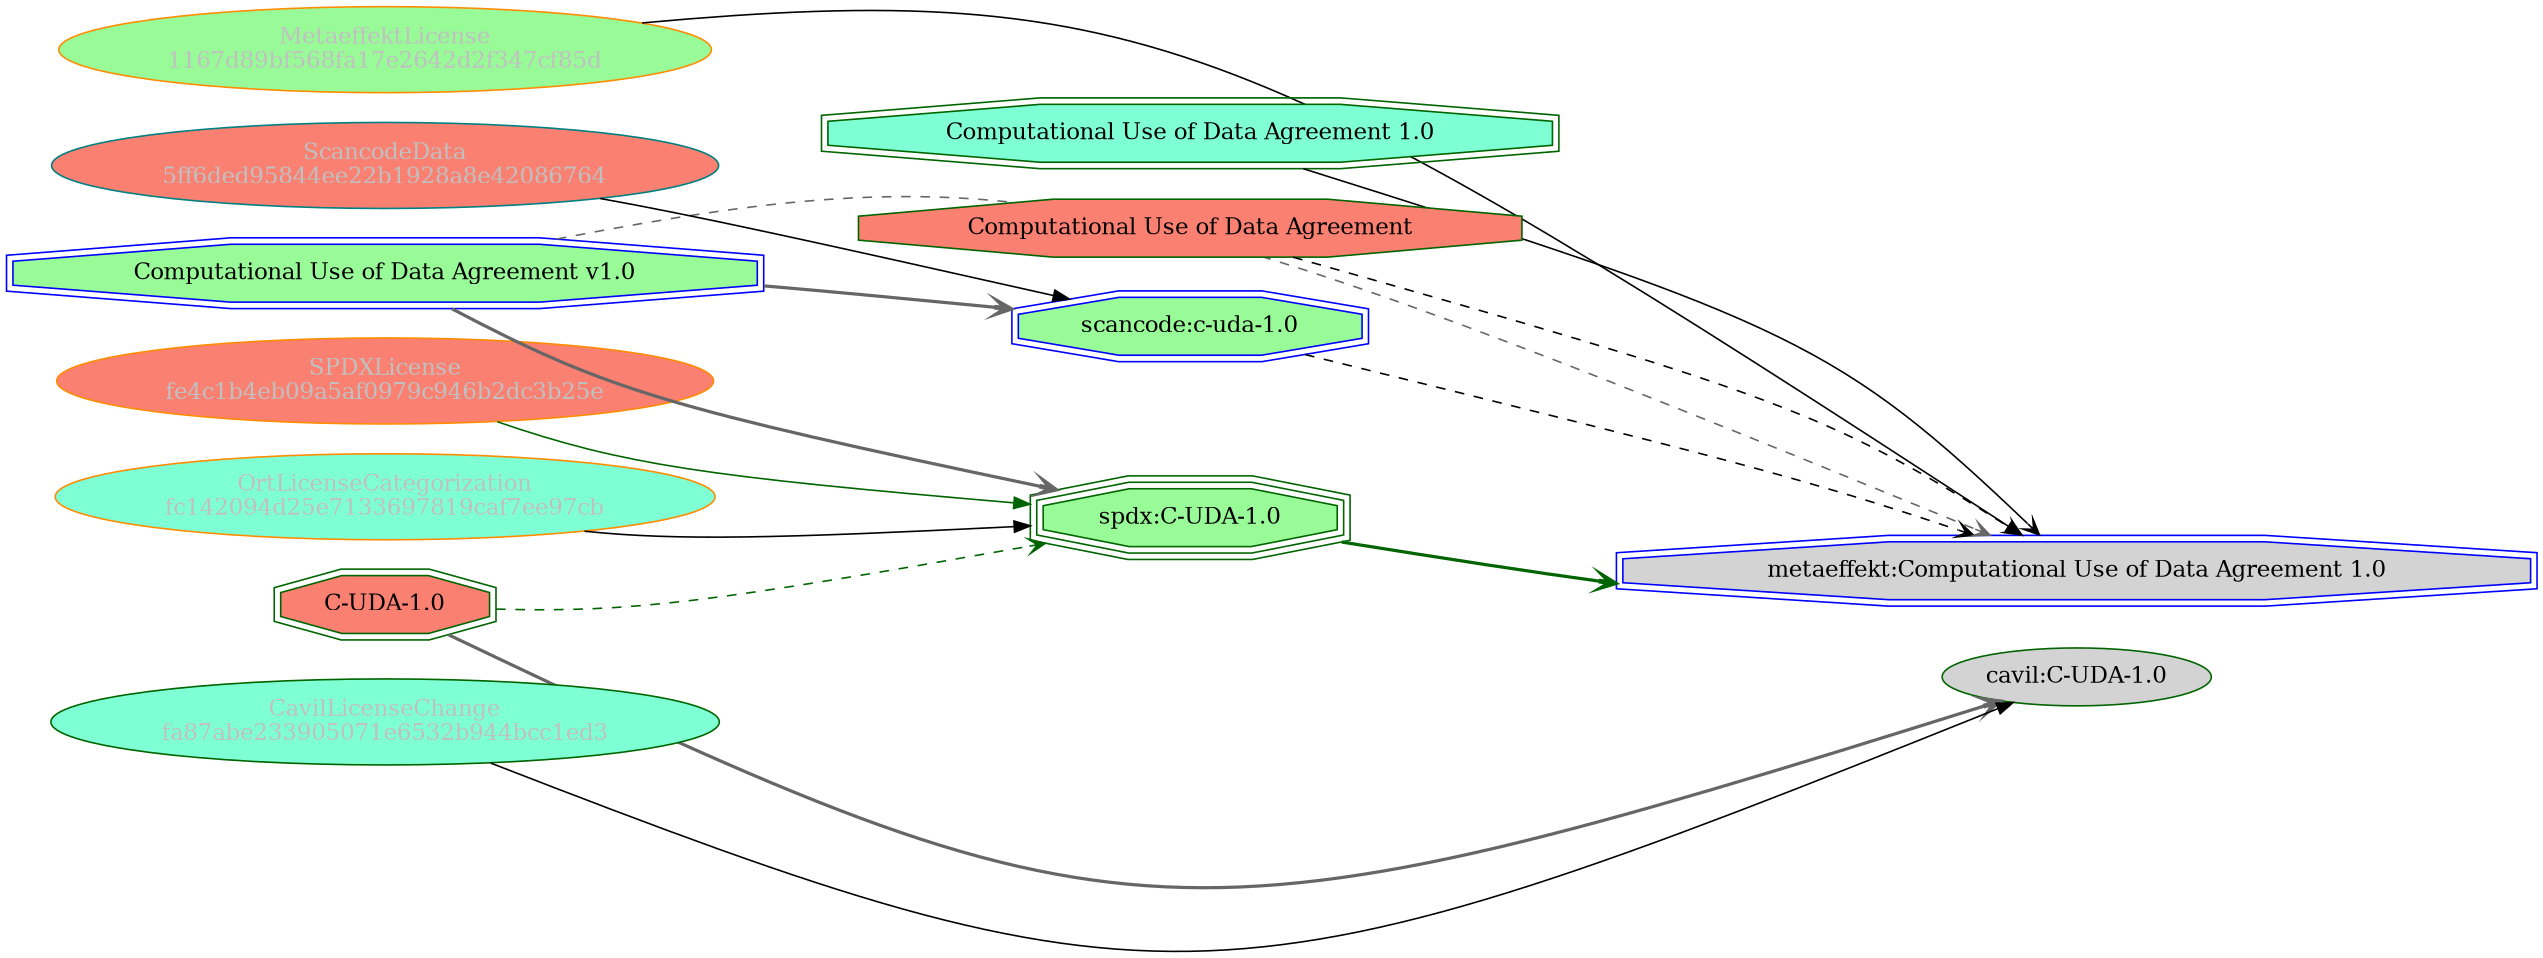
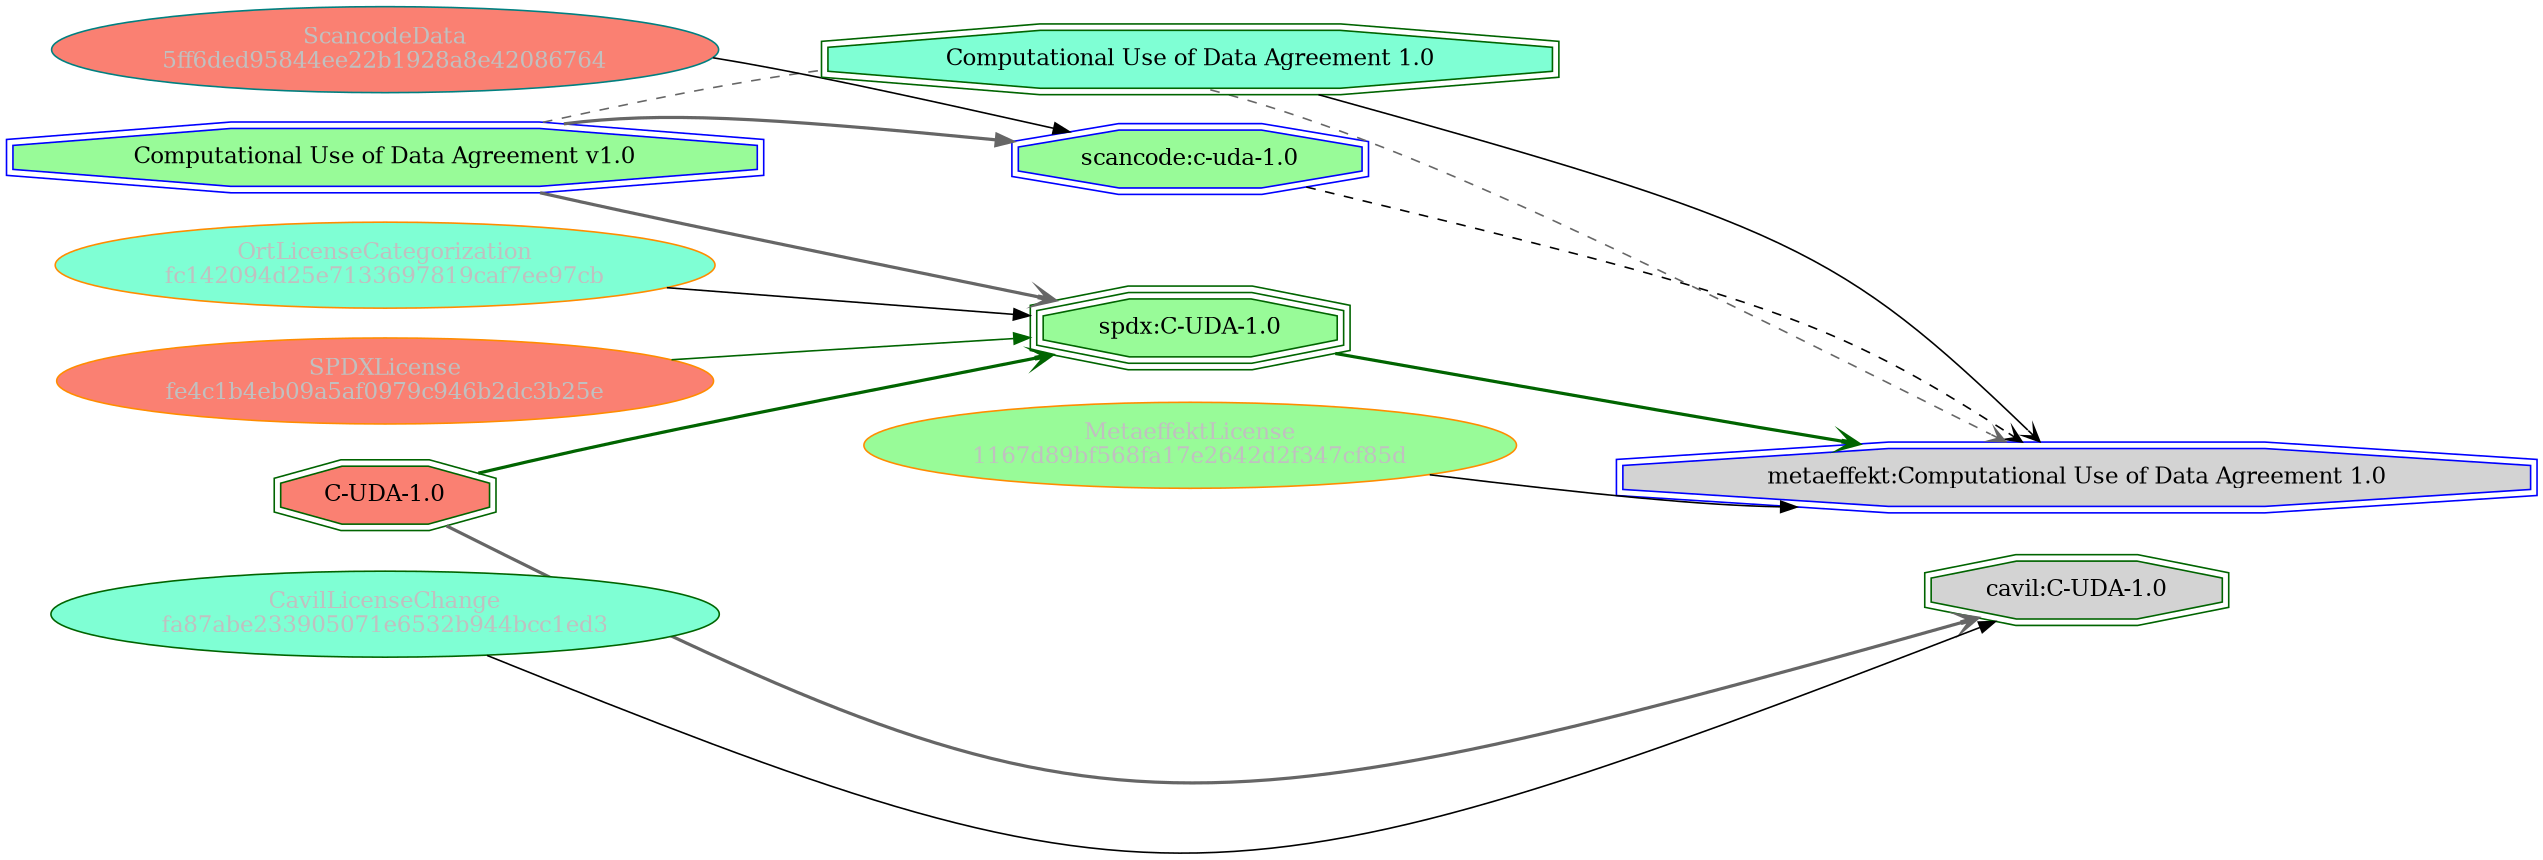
node "Computational Use of Data Agreement": removed
edge "Computational Use of Data Agreement v1.0" -> "scancode:c-uda-1.0": arrowhead vee -> normal
edge "C-UDA-1.0" -> "spdx:C-UDA-1.0": style dashed -> bold
node "cavil:C-UDA-1.0": shape ellipse -> doubleoctagon
